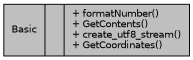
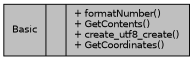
node "Basic": text "+ create_utf8_stream()" -> "+ create_utf8_create()"
